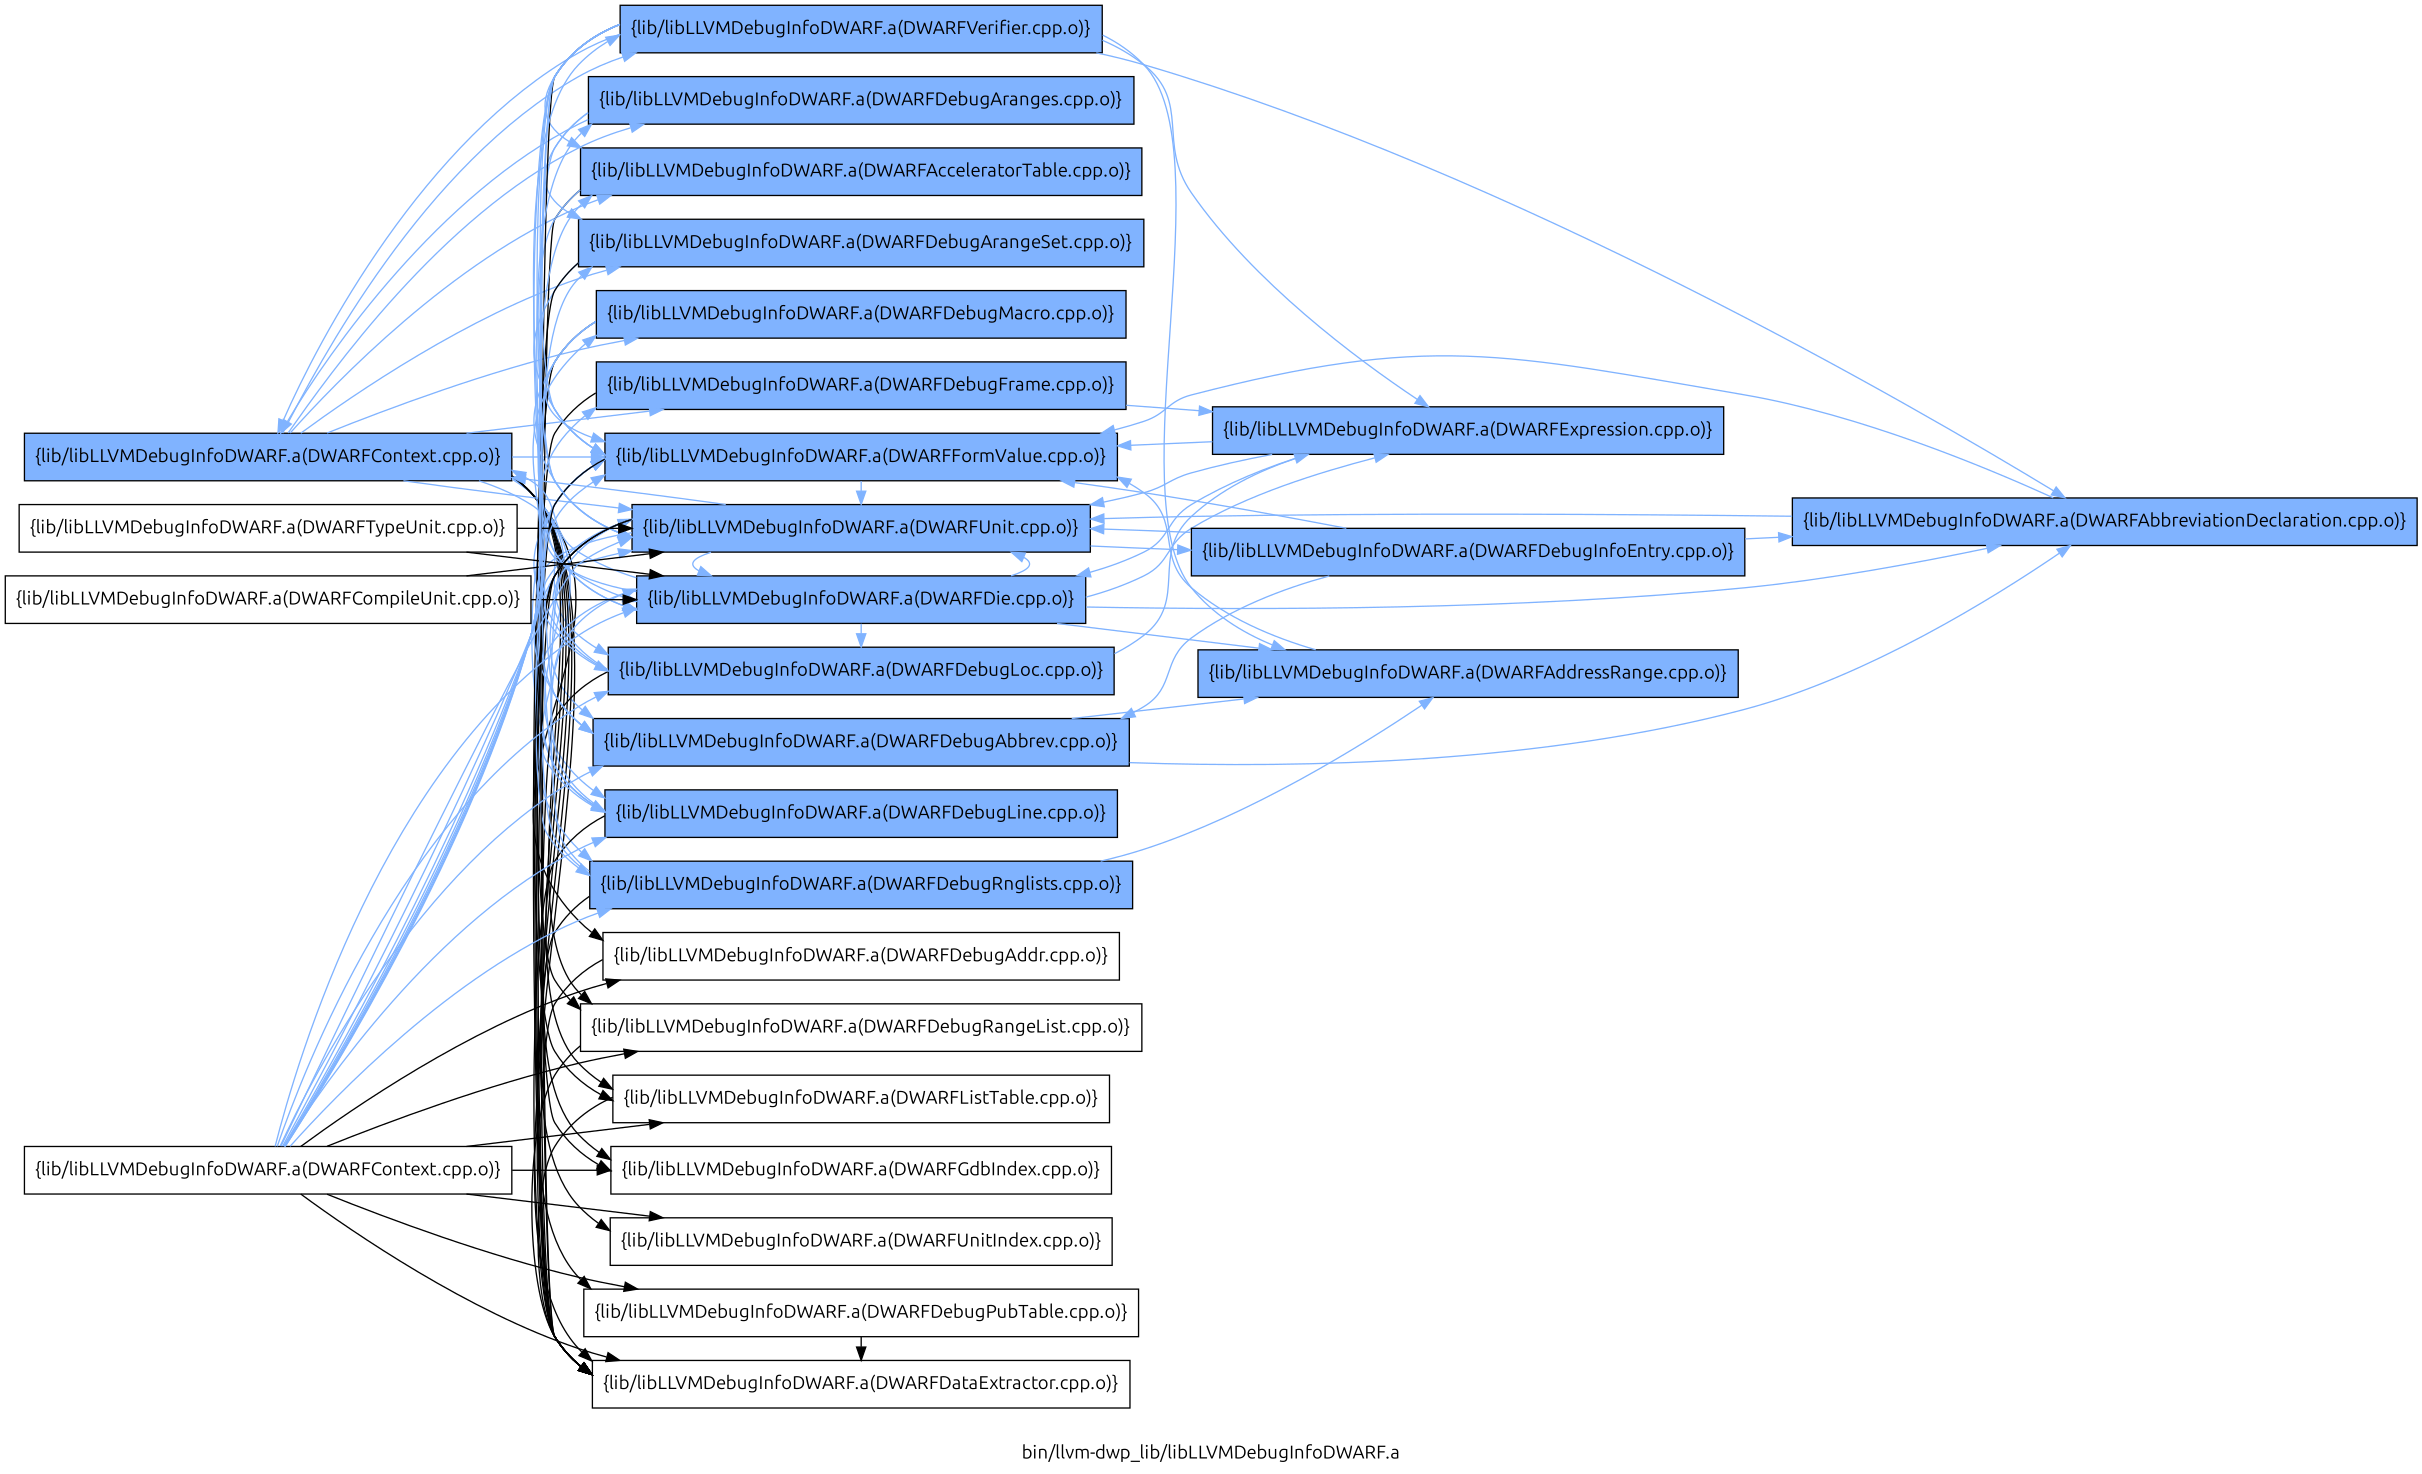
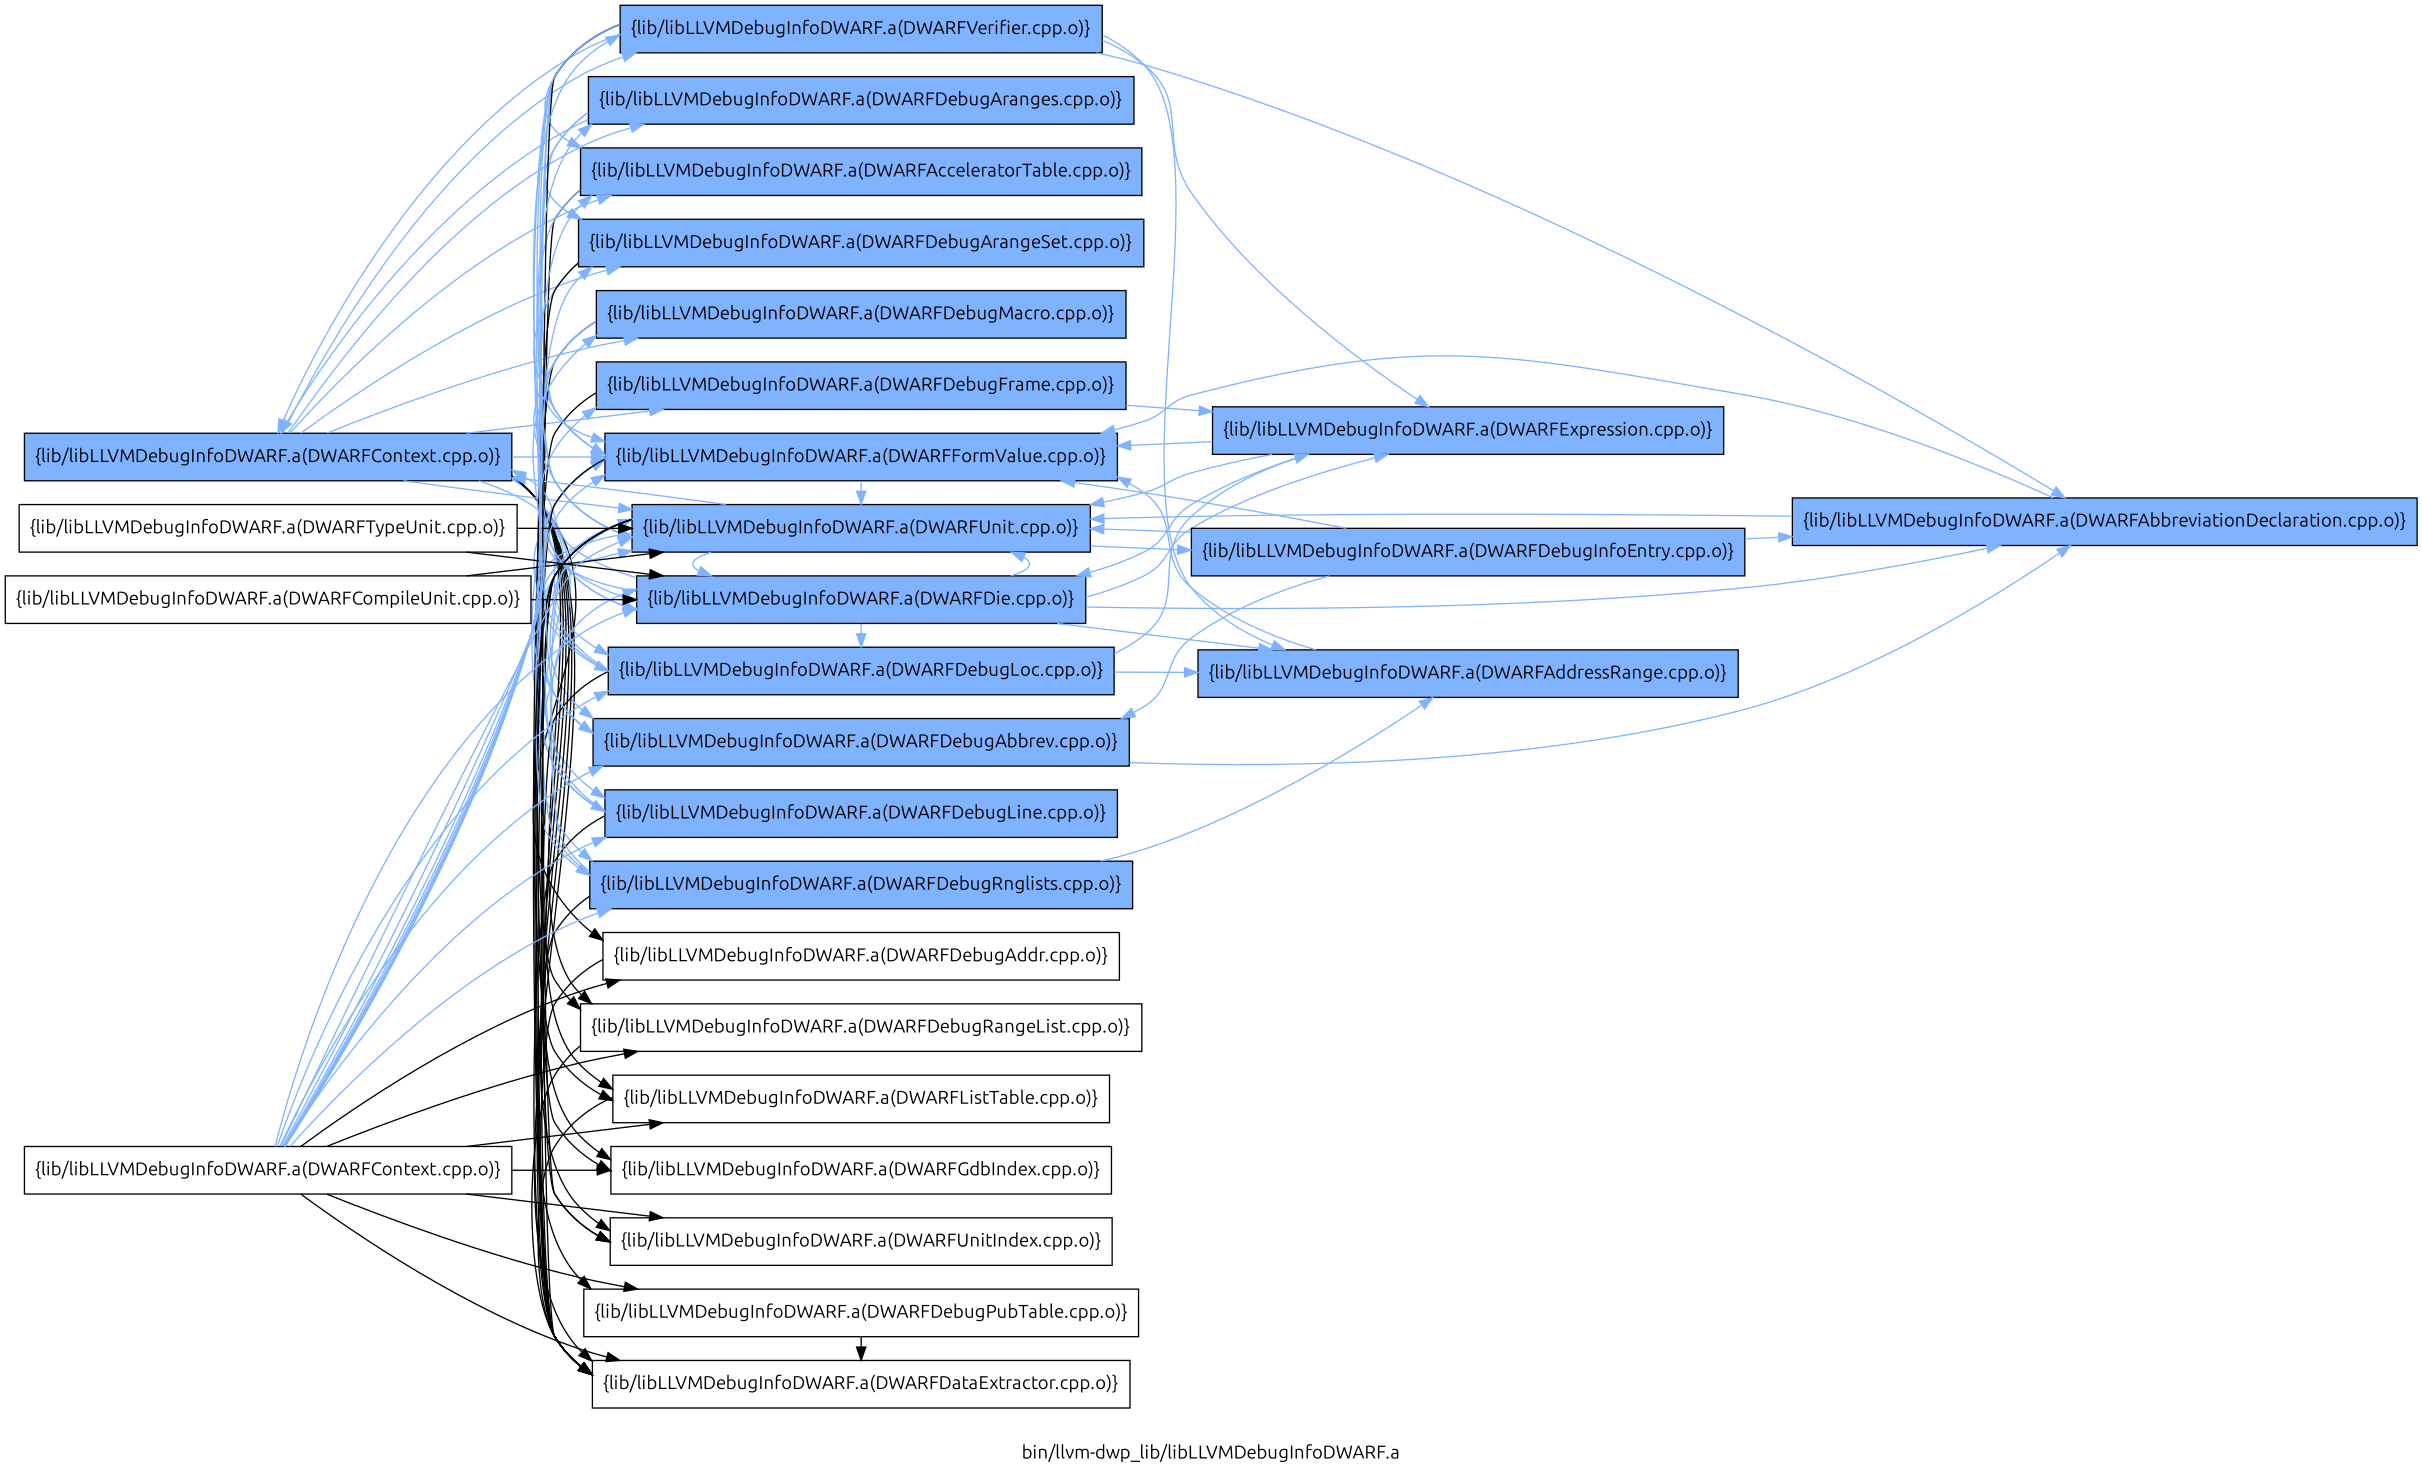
edge "{lib/libLLVMDebugInfoDWARF.a(DWARFDie.cpp.o)}" -> "{lib/libLLVMDebugInfoDWARF.a(DWARFDebugLine.cpp.o)}": removed
edge "{lib/libLLVMDebugInfoDWARF.a(DWARFVerifier.cpp.o)}" -> "{lib/libLLVMDebugInfoDWARF.a(DWARFDataExtractor.cpp.o)}": now "{lib/libLLVMDebugInfoDWARF.a(DWARFVerifier.cpp.o)}" -> "{lib/libLLVMDebugInfoDWARF.a(DWARFUnitIndex.cpp.o)}"
edge "{lib/libLLVMDebugInfoDWARF.a(DWARFDebugAbbrev.cpp.o)}" -> "{lib/libLLVMDebugInfoDWARF.a(DWARFAddressRange.cpp.o)}": now "{lib/libLLVMDebugInfoDWARF.a(DWARFDebugLoc.cpp.o)}" -> "{lib/libLLVMDebugInfoDWARF.a(DWARFAddressRange.cpp.o)}"
edge "{lib/libLLVMDebugInfoDWARF.a(DWARFUnit.cpp.o)}" -> "{lib/libLLVMDebugInfoDWARF.a(DWARFUnitIndex.cpp.o)}": added
